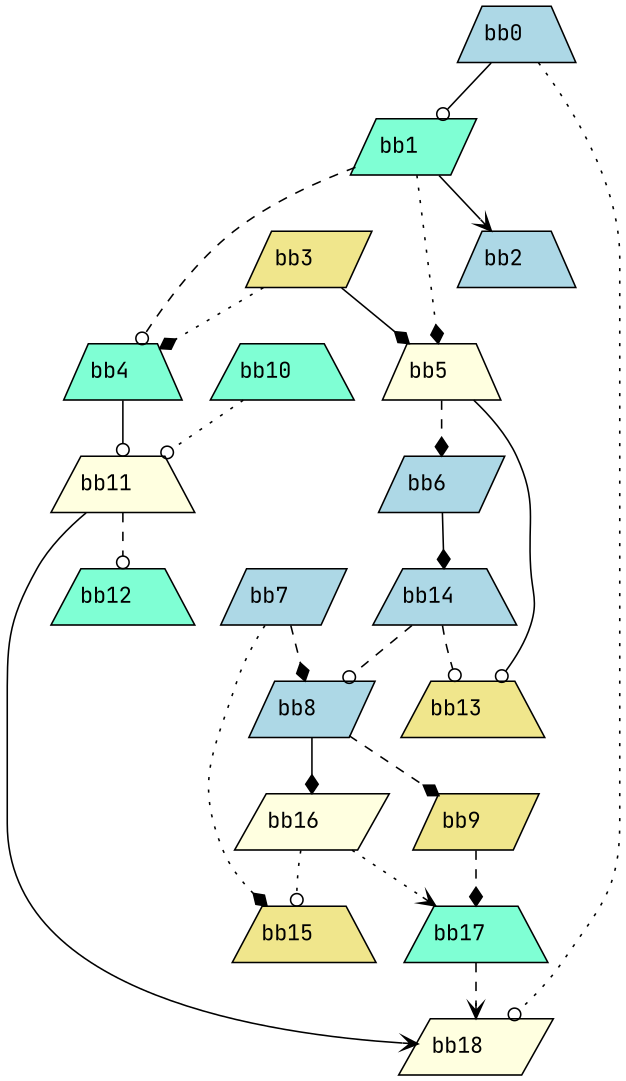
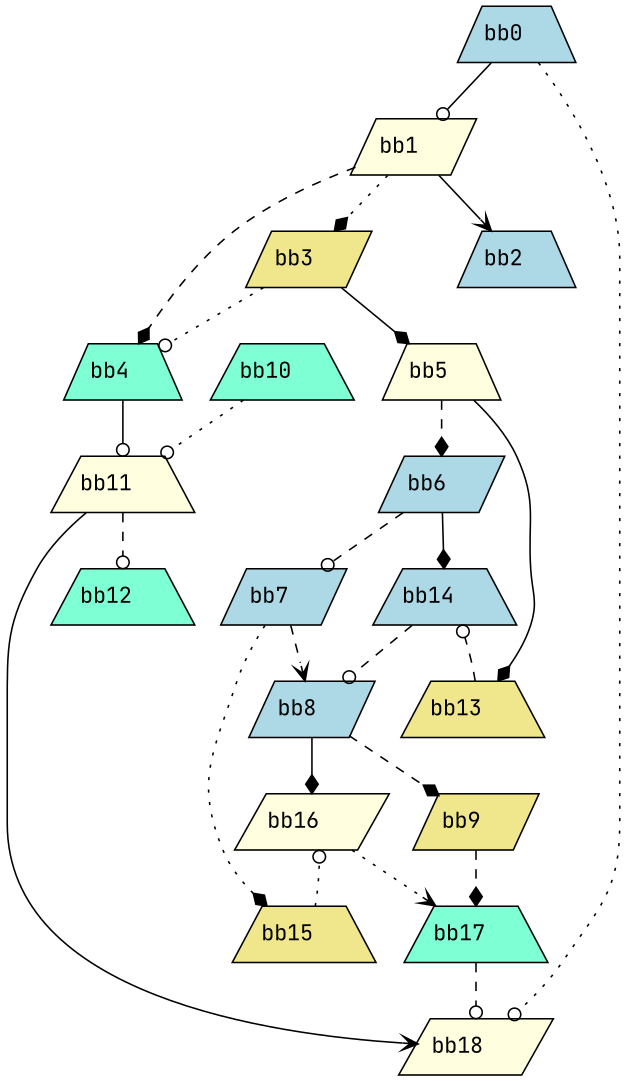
node "bb1": fillcolor aquamarine -> lightyellow
edge "bb1" -> "bb4": arrowhead odot -> diamond
edge "bb1" -> "bb5": now "bb1" -> "bb3"
edge "bb3" -> "bb4": arrowhead diamond -> odot
edge "bb5" -> "bb13": arrowhead odot -> diamond
edge "bb6" -> "bb7": added
edge "bb7" -> "bb8": arrowhead diamond -> vee
edge "bb14" -> "bb13": reversed
edge "bb16" -> "bb15": reversed
edge "bb17" -> "bb18": arrowhead vee -> odot
